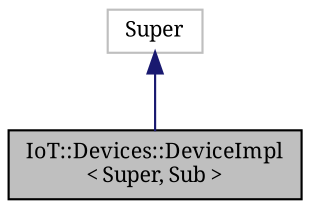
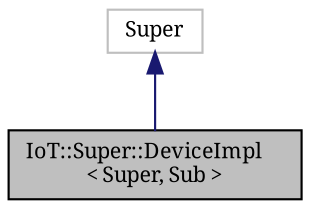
node "IoT::Devices::DeviceImpl < Super, Sub >": label "IoT::Devices::DeviceImpl < Super, Sub >" -> "IoT::Super::DeviceImpl < Super, Sub >"
